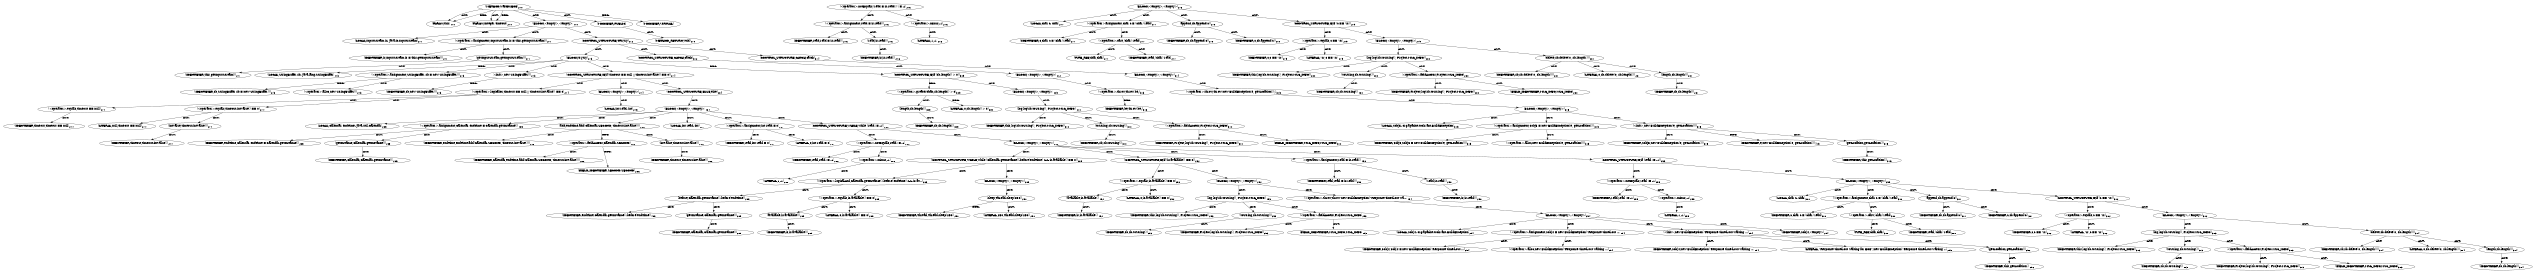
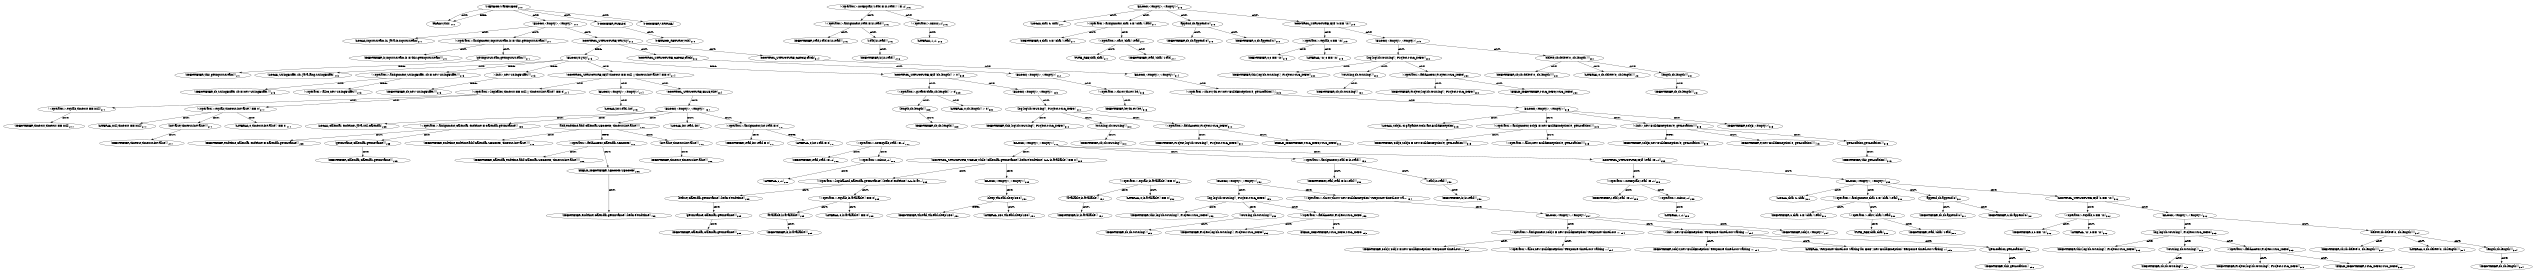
edge "(METHOD,waitForEOF)" -> "(MODIFIER,VIRTUAL)": label "DDG: " -> "AST: "
node "(PARAM,Integer timeout)": removed
edge "(CONTROL_STRUCTURE,TRY,try)" -> "(BLOCK,try,try)": label "AST: " -> "DDG: "
edge "(getInputStream,getInputStream())" -> "(IDENTIFIER,this,getInputStream())": label "AST: " -> "DDG: "
edge "(BLOCK,try,try)" -> "(LOCAL,StringBuffer sb: java.lang.StringBuffer)": label "DDG: " -> "AST: "
edge "(BLOCK,try,try)" -> "(<operator>.assignment,StringBuffer sb = new StringBuffer())": label "AST: " -> "DDG: "
edge "(BLOCK,try,try)" -> "(<init>,new StringBuffer())": label "AST: " -> "DDG: "
edge "(<operator>.assignment,StringBuffer sb = new StringBuffer())" -> "(IDENTIFIER,sb,StringBuffer sb = new StringBuffer())": label "DDG: " -> "AST: "
edge "(<operator>.assignment,StringBuffer sb = new StringBuffer())" -> "(<operator>.alloc,new StringBuffer())": label "AST: " -> "DDG: "
edge "(CONTROL_STRUCTURE,IF,if (sb.length() > 0))" -> "(<operator>.greaterThan,sb.length() > 0)": label "DDG: " -> "AST: "
edge "(<operator>.greaterThan,sb.length() > 0)" -> "(LITERAL,0,sb.length() > 0)": label "DDG: " -> "AST: "
edge "(<operator>.throw,throw be;)" -> "(IDENTIFIER,be,throw be;)": label "DDG: " -> "AST: "
node "(LITERAL,0,timeout.intValue() == 0)": added
node "(CONTROL_STRUCTURE,WHILE,while (read != -1))": removed
node "(IDENTIFIER,$obj5,<empty>)": added
edge "(<operator>.assignment,int read = 0)" -> "(LITERAL,0,int read = 0)": label "AST: " -> "DDG: "
edge "(<init>,new BuildException(e, getLocation()))" -> "(IDENTIFIER,$obj5,new BuildException(e, getLocation()))": label "AST: " -> "DDG: "
edge "(<init>,new BuildException(e, getLocation()))" -> "(IDENTIFIER,e,new BuildException(e, getLocation()))": label "DDG: " -> "AST: "
edge "(<operator>.fieldAccess,Calendar.SECOND)" -> "(FIELD_IDENTIFIER,SECOND,SECOND)": label "DDG: " -> "AST: "
node "(CONTROL_STRUCTURE,IF,if (is.available() == 0))": removed
edge "(before,Calendar.getInstance().before(endTime))" -> "(IDENTIFIER,endTime,Calendar.getInstance().before(endTime))": now "(FIELD_IDENTIFIER,SECOND,SECOND)" -> "(IDENTIFIER,endTime,Calendar.getInstance().before(endTime))"
node "(LOCAL,$obj4: org.apache.tools.ant.BuildException)": removed
